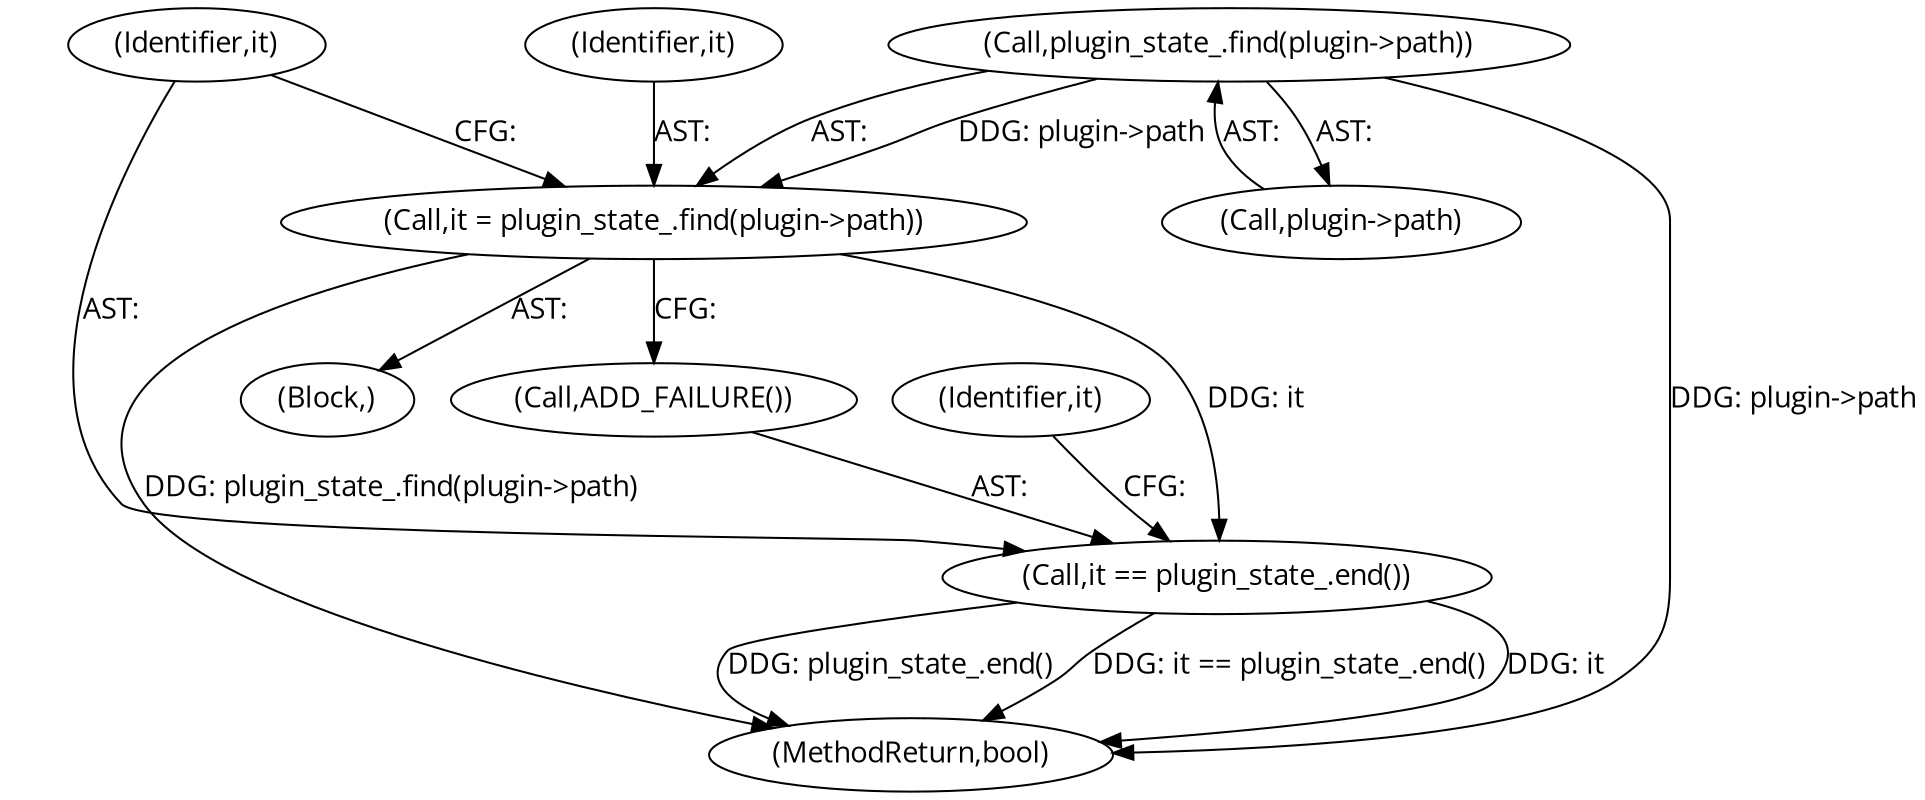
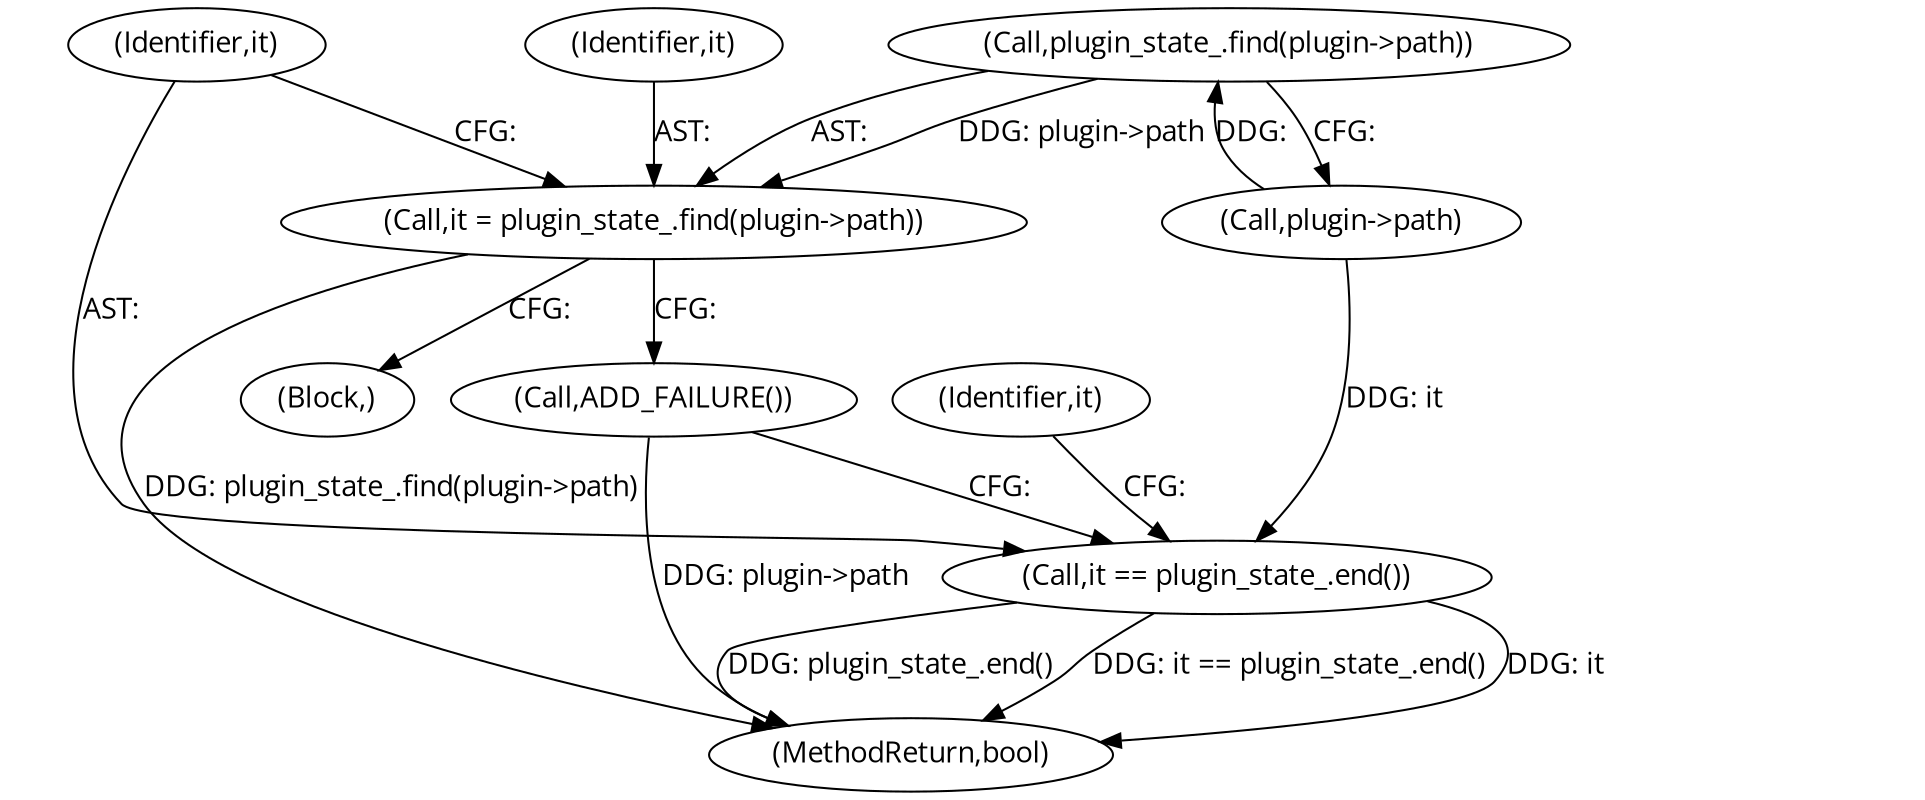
edge "(Call,plugin->path)" -> "(Call,plugin_state_.find(plugin->path))": label "AST: " -> "DDG: "
edge "(Call,plugin_state_.find(plugin->path))" -> "(Call,plugin->path)": label "AST: " -> "CFG: "
edge "(Call,it = plugin_state_.find(plugin->path))" -> "(Block,)": label "AST: " -> "CFG: "
edge "(Call,it = plugin_state_.find(plugin->path))" -> "(Call,it == plugin_state_.end())": now "(Call,plugin->path)" -> "(Call,it == plugin_state_.end())"
edge "(Call,ADD_FAILURE())" -> "(Call,it == plugin_state_.end())": label "AST: " -> "CFG: "
edge "(Call,plugin_state_.find(plugin->path))" -> "(MethodReturn,bool)": now "(Call,ADD_FAILURE())" -> "(MethodReturn,bool)"
